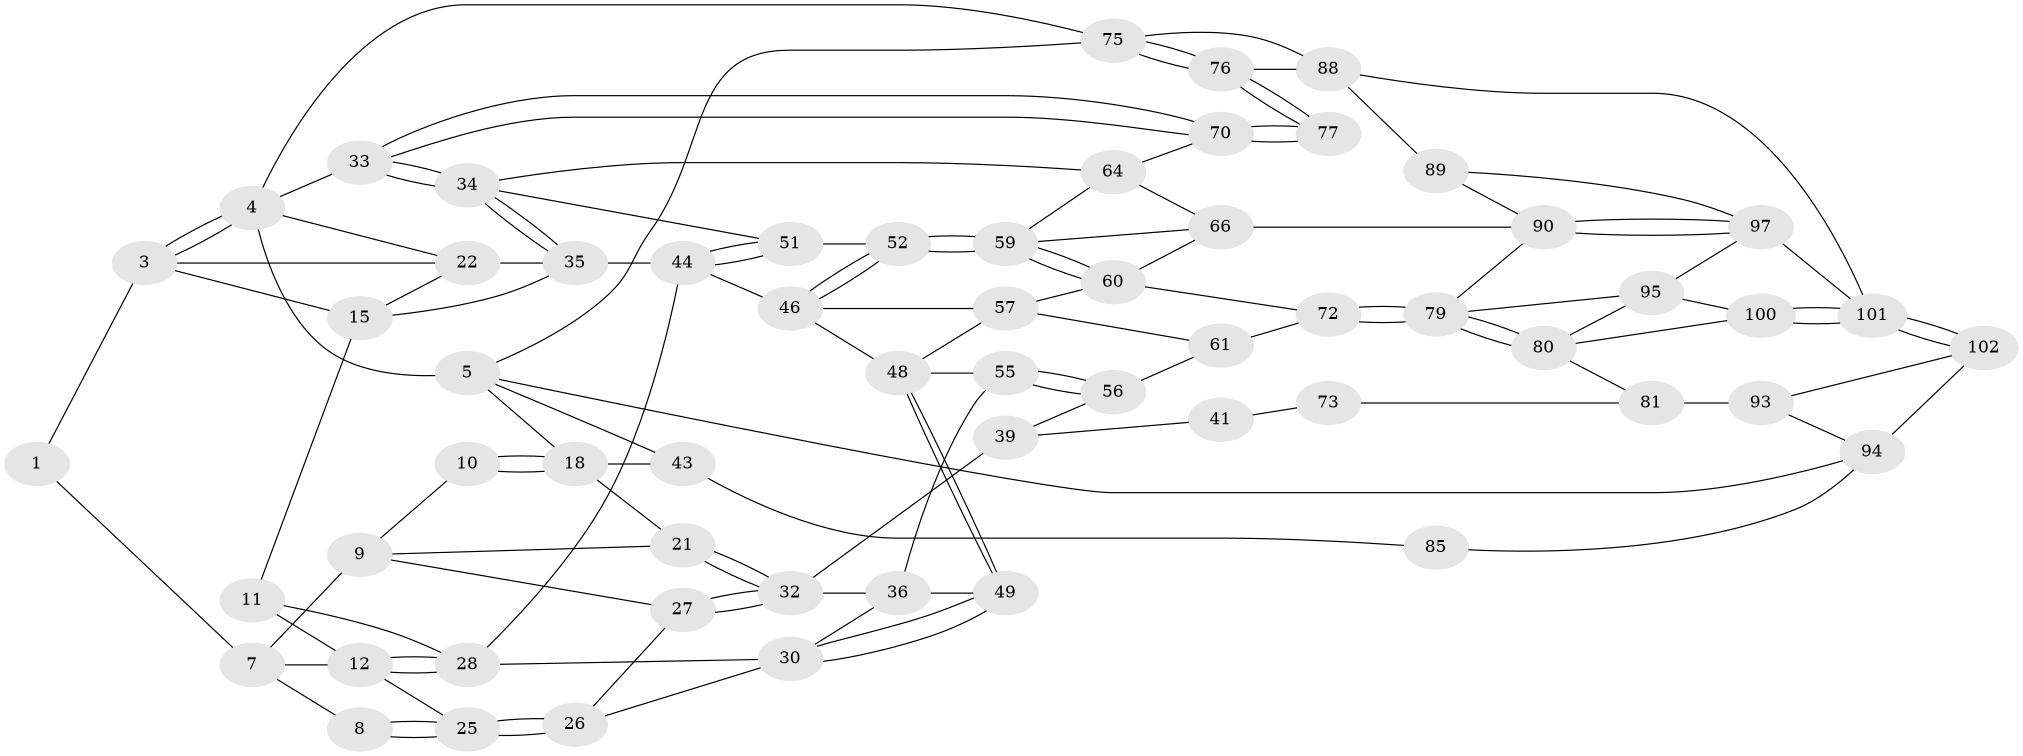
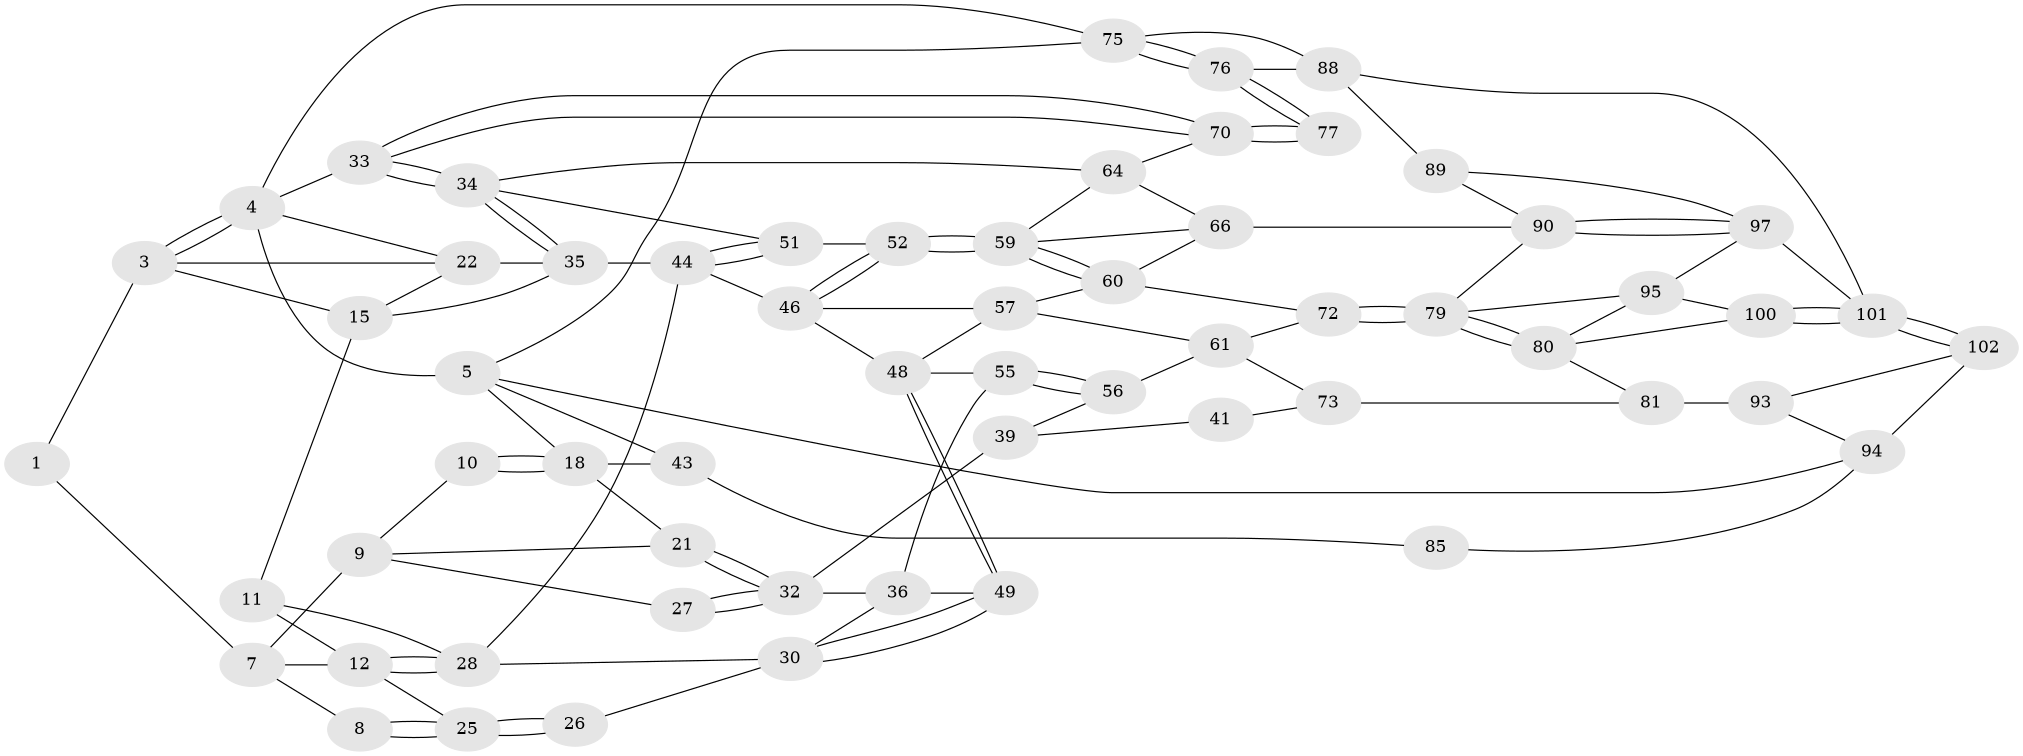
edge "61" -- "73": added
edge "27" -- "26": removed
